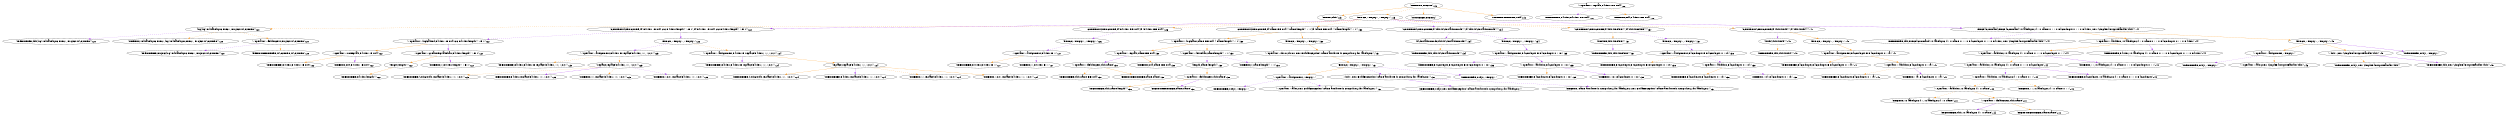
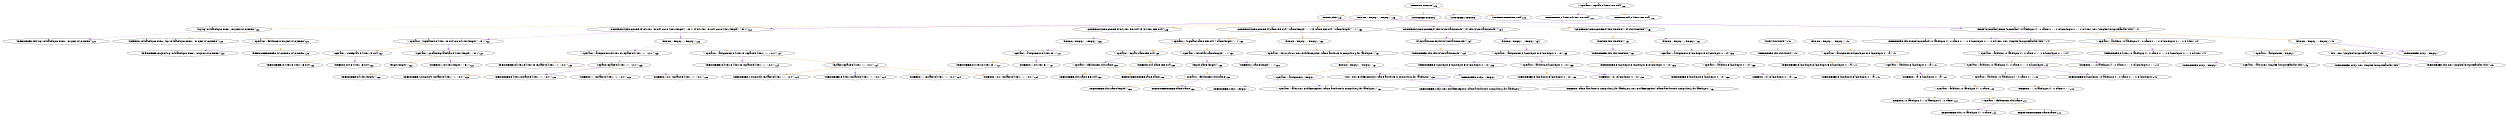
edge "(METHOD,execute)" -> "(PARAM,this)": style solid -> dashed
node "(MODIFIER,VIRTUAL)": added
node "(CONTROL_STRUCTURE,if (this.isAdd()),if (this.isAdd()))": removed
